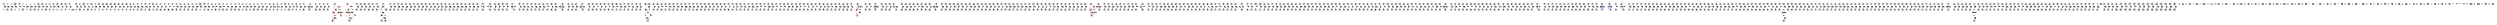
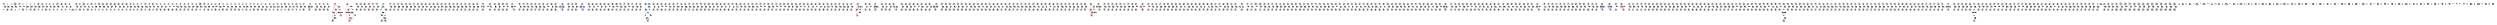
edge "347" -> "246": reversed
edge "776" -> "774": reversed
